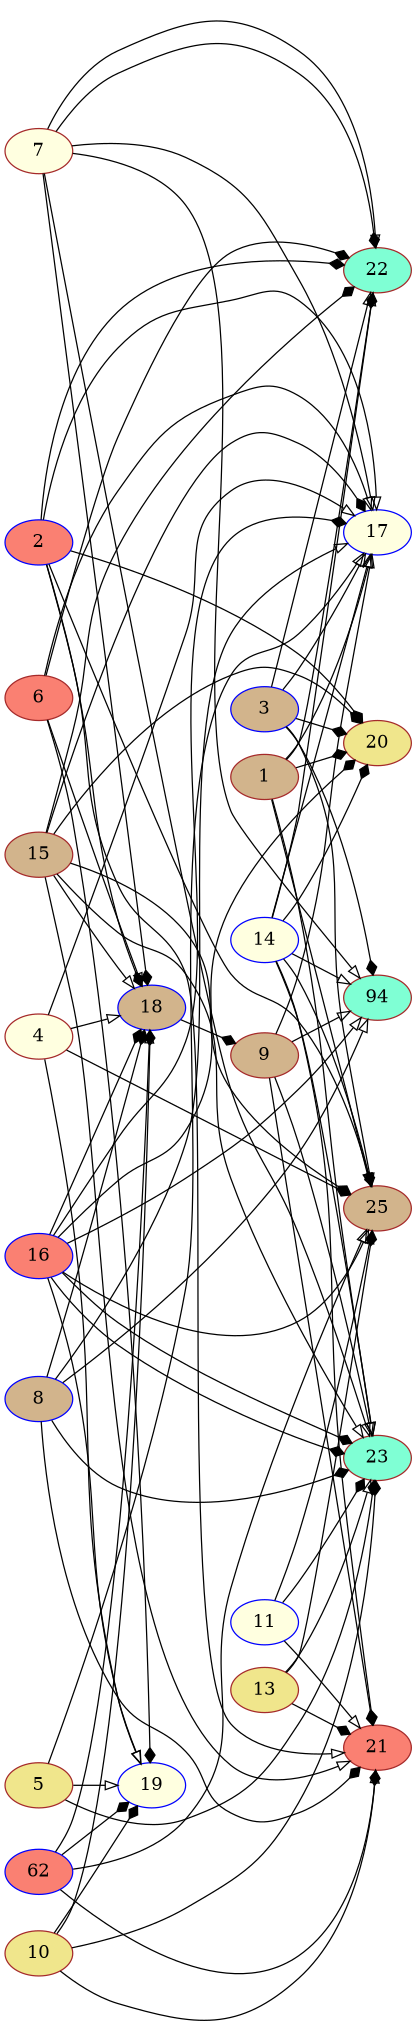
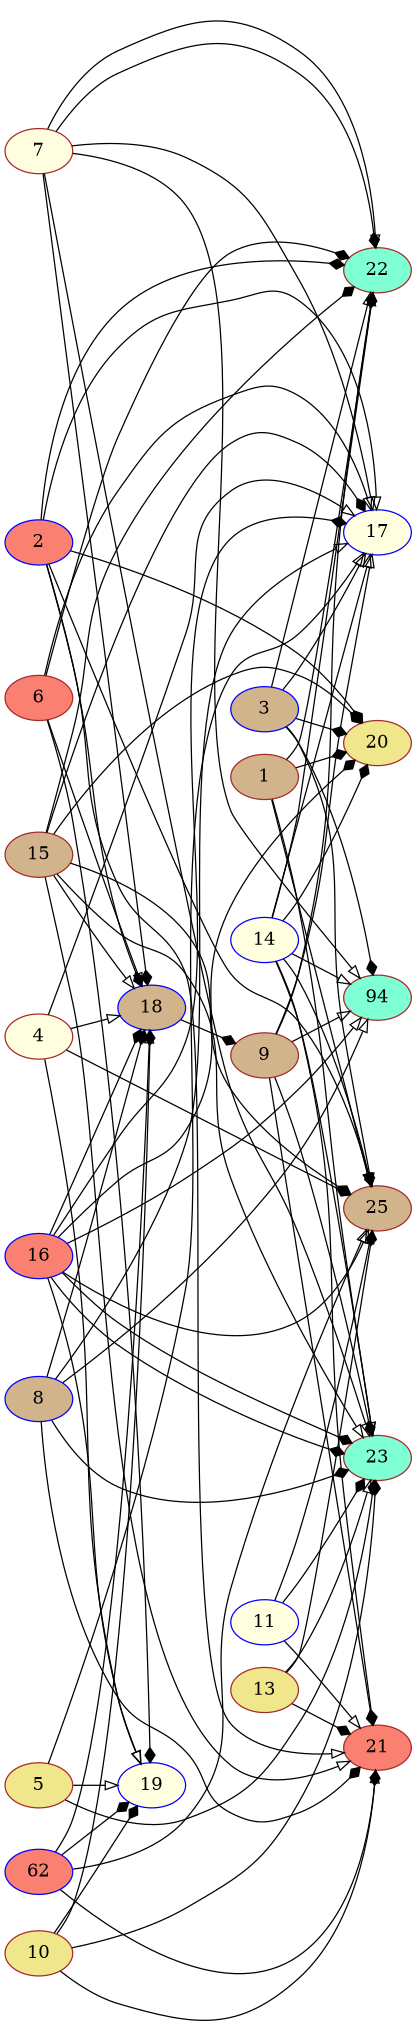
edge "9" -> "22": added
edge "1" -> "17": removed
edge "9" -> "23": arrowhead onormal -> diamond
